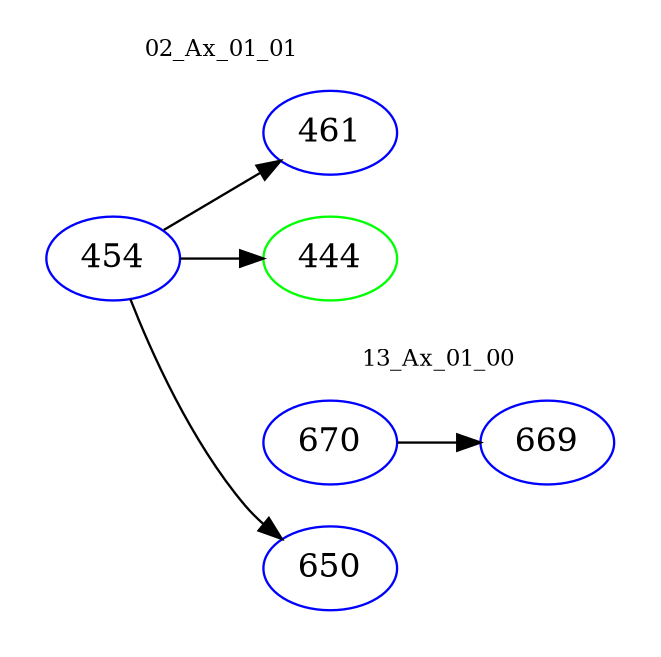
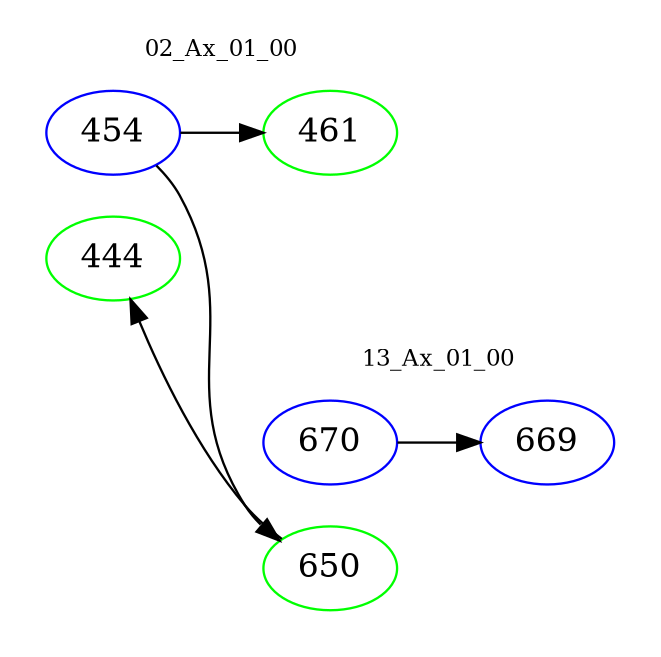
cluster "02_Ax_01_01": label "02_Ax_01_01" -> "02_Ax_01_00"
node "461": color blue -> green
edge "454" -> "444": now "650" -> "444"
node "650": color blue -> green
